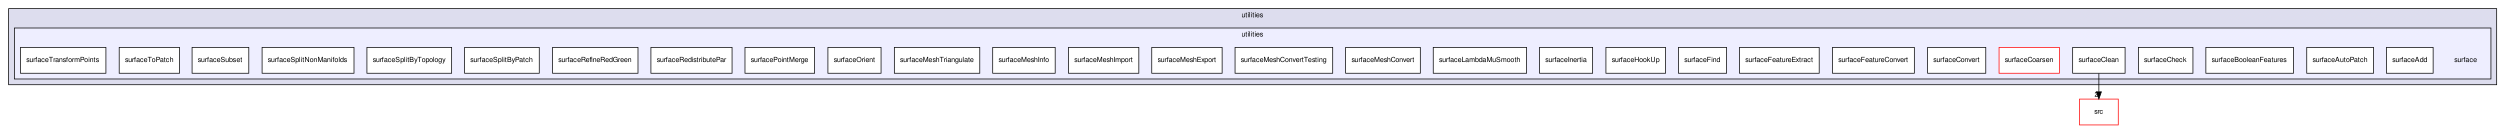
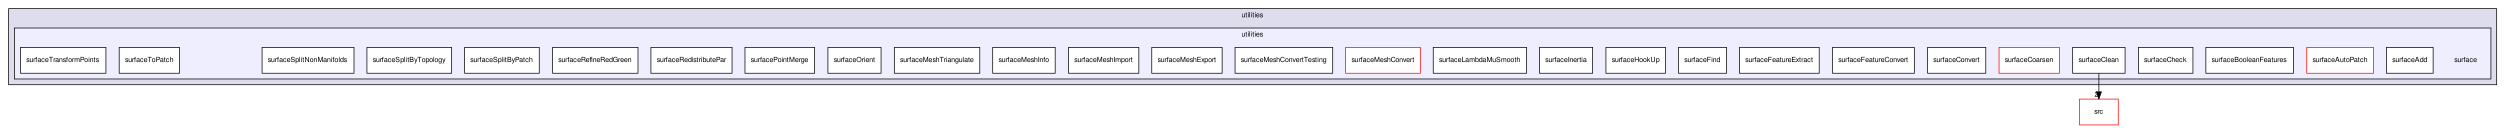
node "surfaceSubset": removed
node "surfaceMeshConvert": color black -> red
node "surfaceAutoPatch": color black -> red
